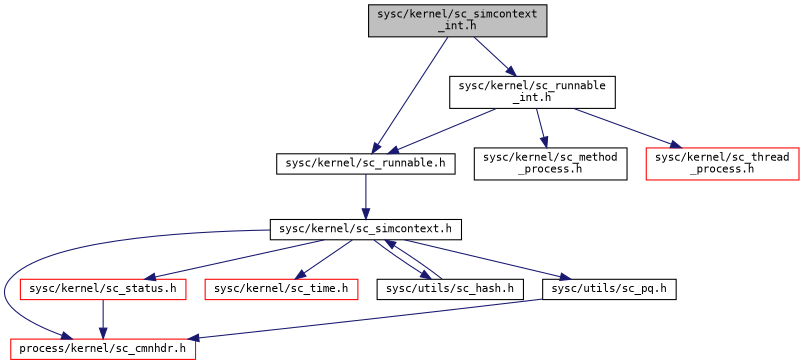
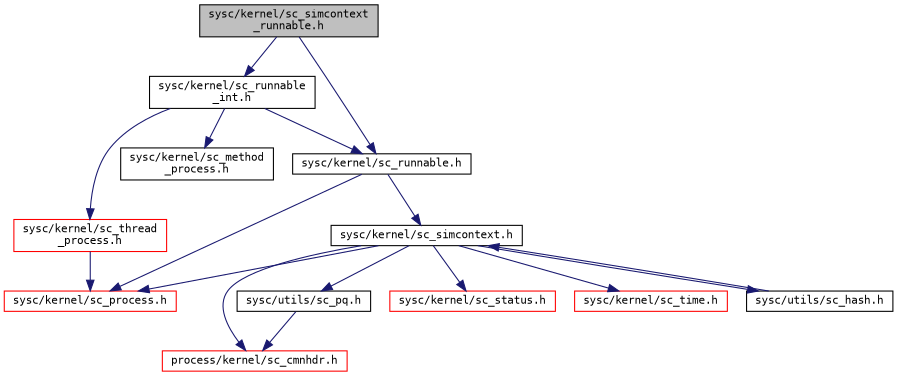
node "sysc/kernel/sc_simcontext _int.h": label "sysc/kernel/sc_simcontext _int.h" -> "sysc/kernel/sc_simcontext _runnable.h"
node "sysc/kernel/sc_process.h": added
edge "sysc/kernel/sc_status.h" -> "process/kernel/sc_cmnhdr.h": removed
